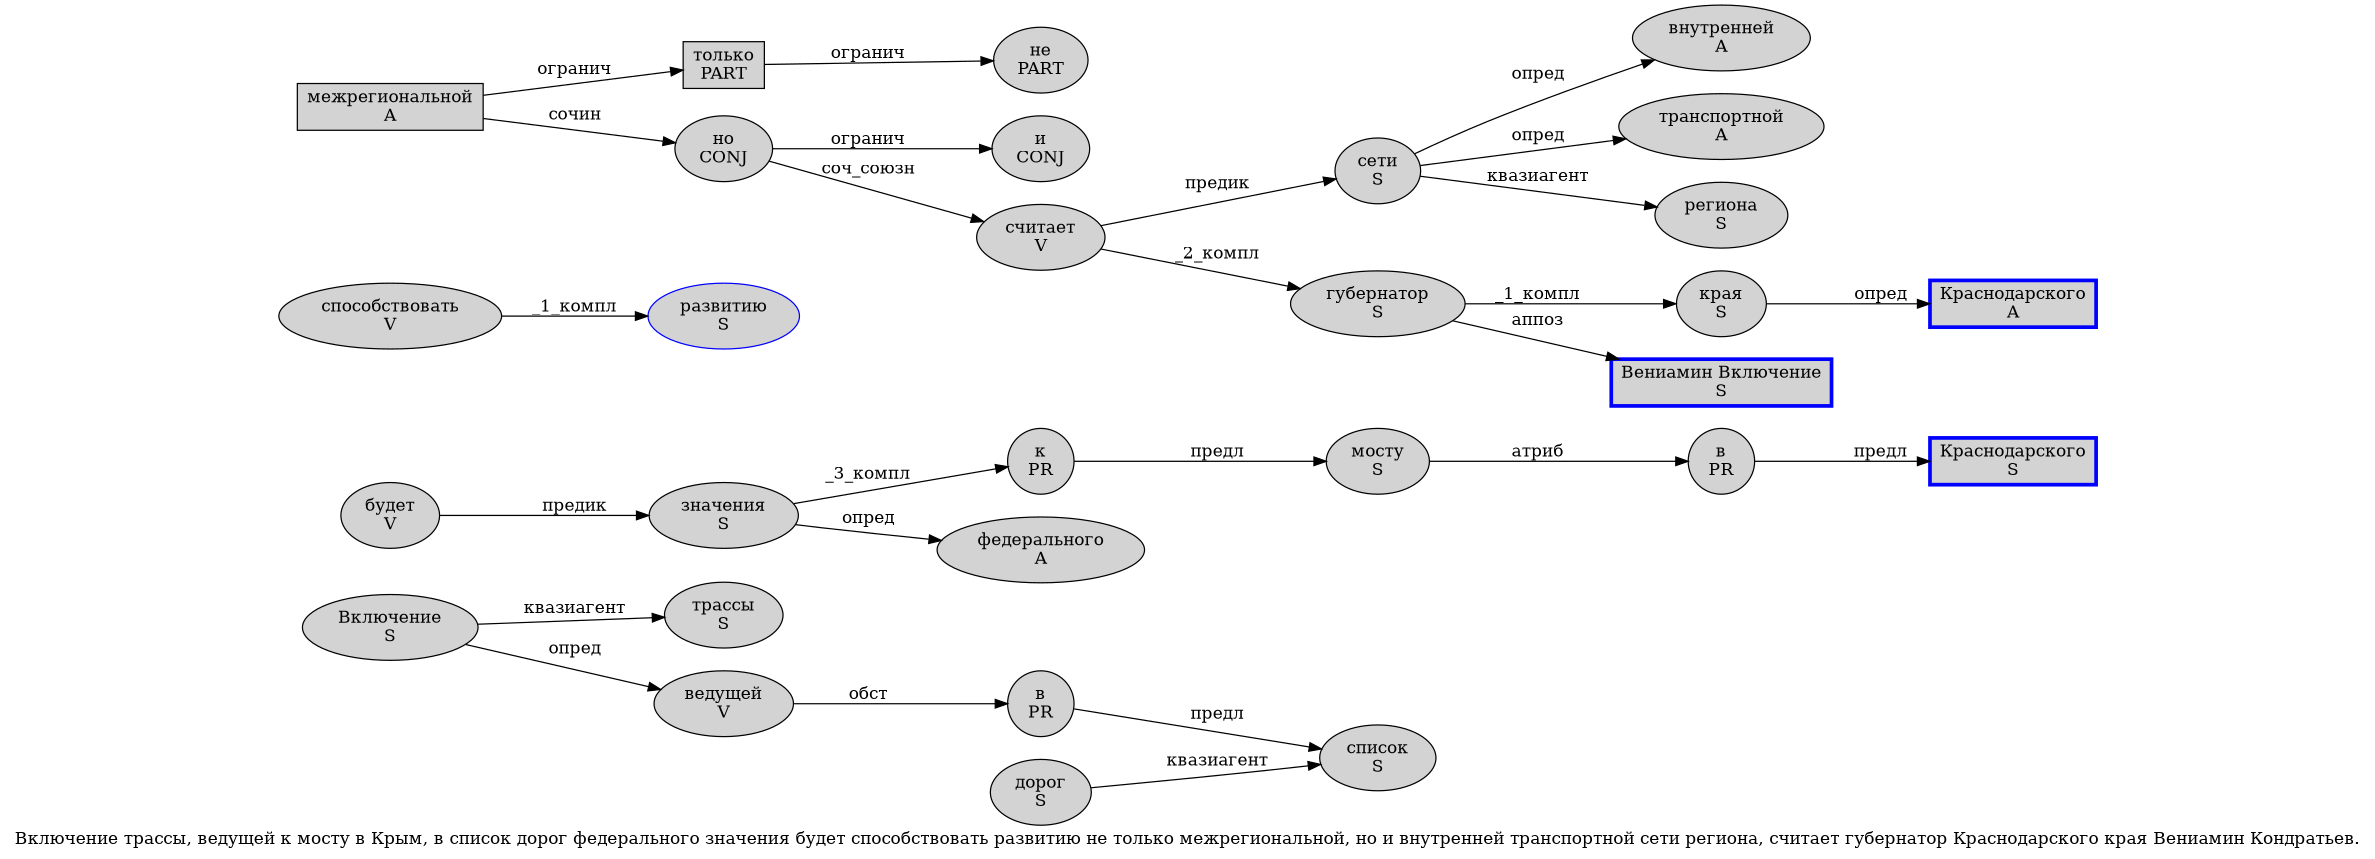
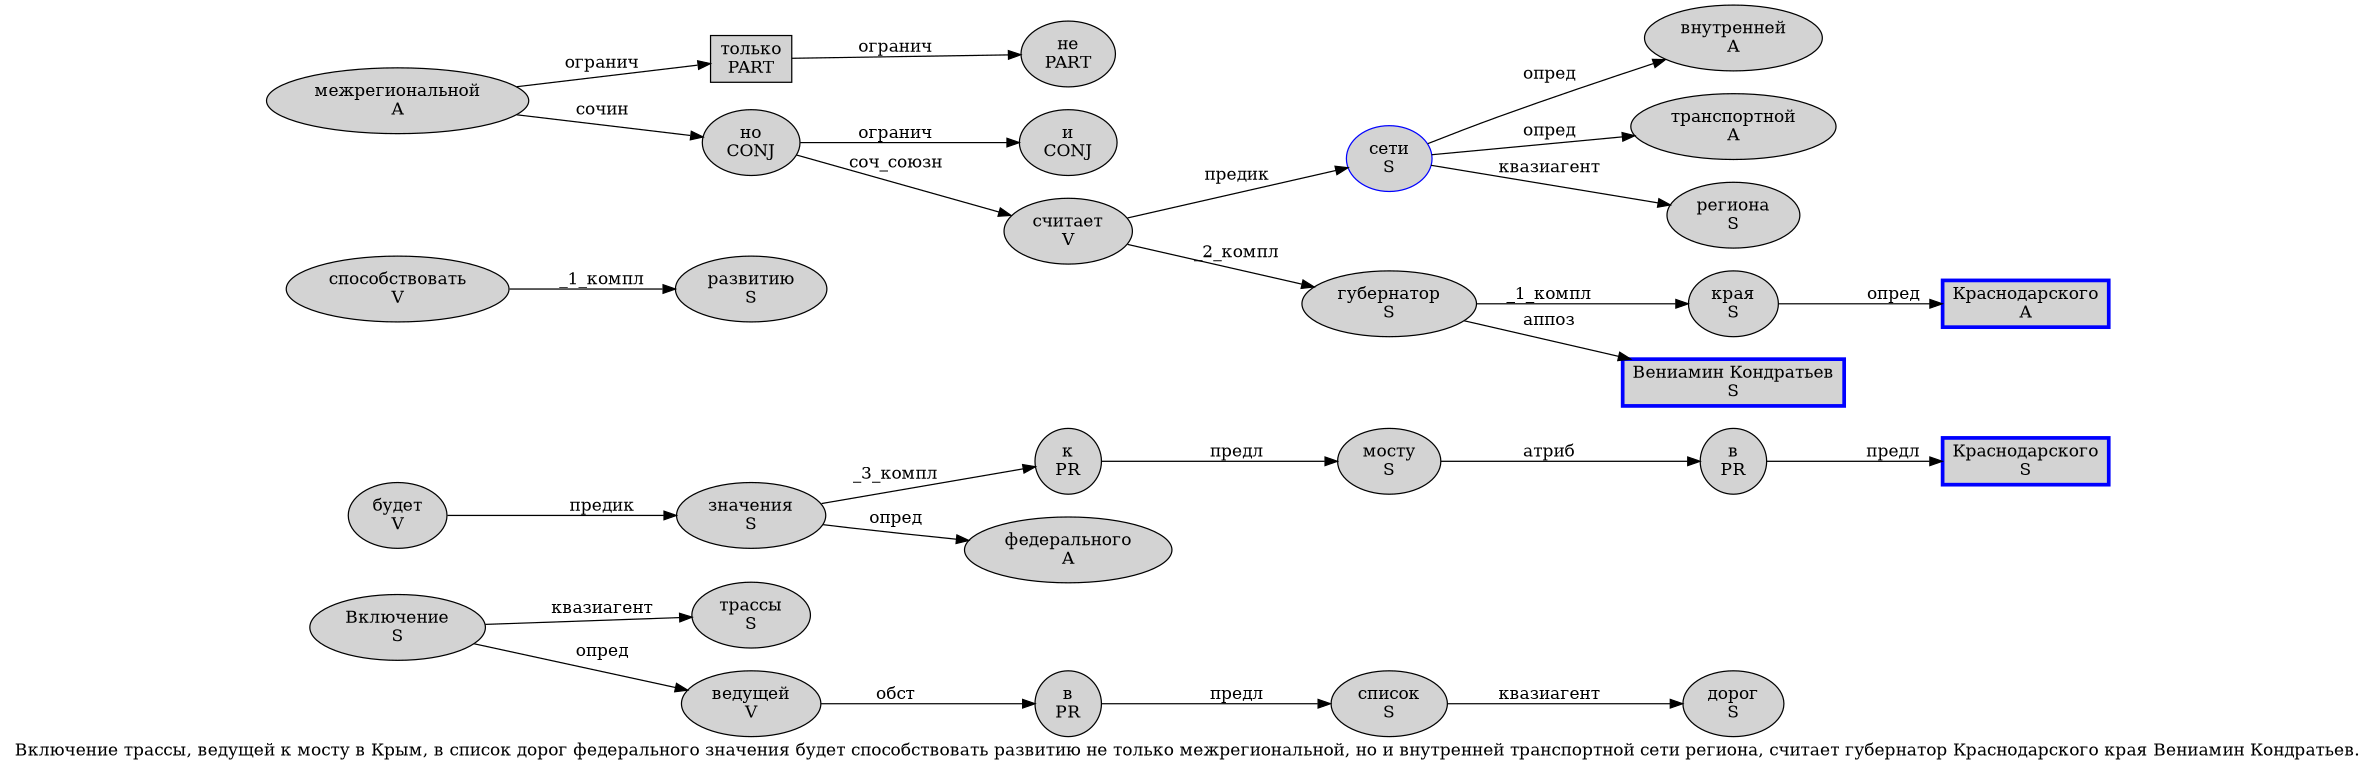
node "межрегиональной A": shape box -> ellipse
node "сети S": color black -> blue
node "развитию S": color blue -> black
node "Вениамин Включение S": label "Вениамин Включение S" -> "Вениамин Кондратьев S"
edge "дорог S" -> "список S": reversed
